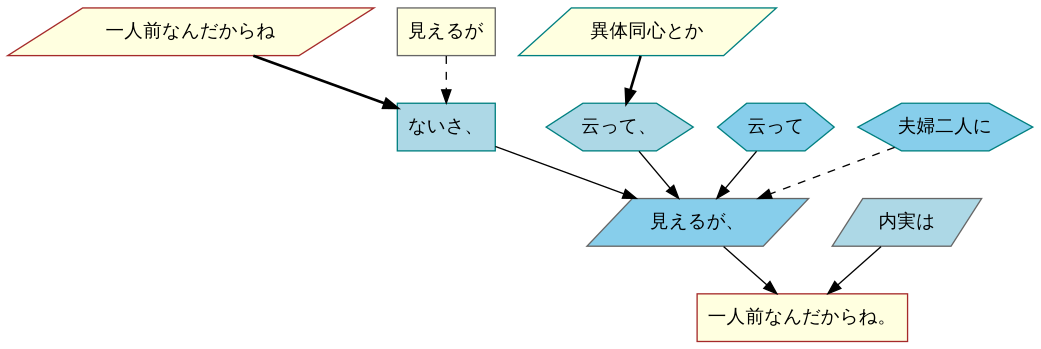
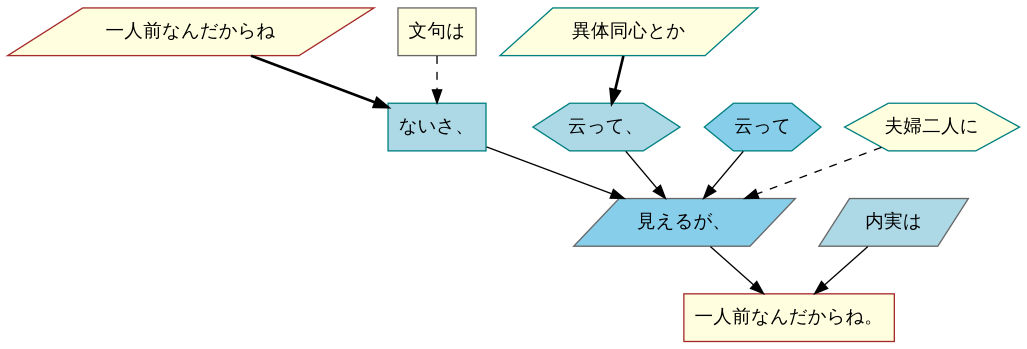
node "見えるが": label "見えるが" -> "文句は"
node "夫婦二人に": fillcolor skyblue -> lightyellow
